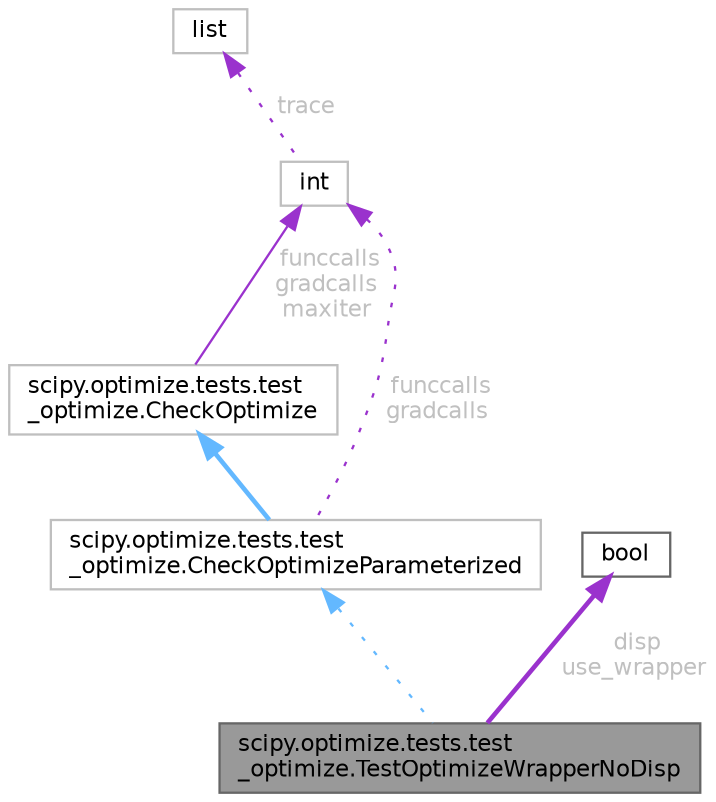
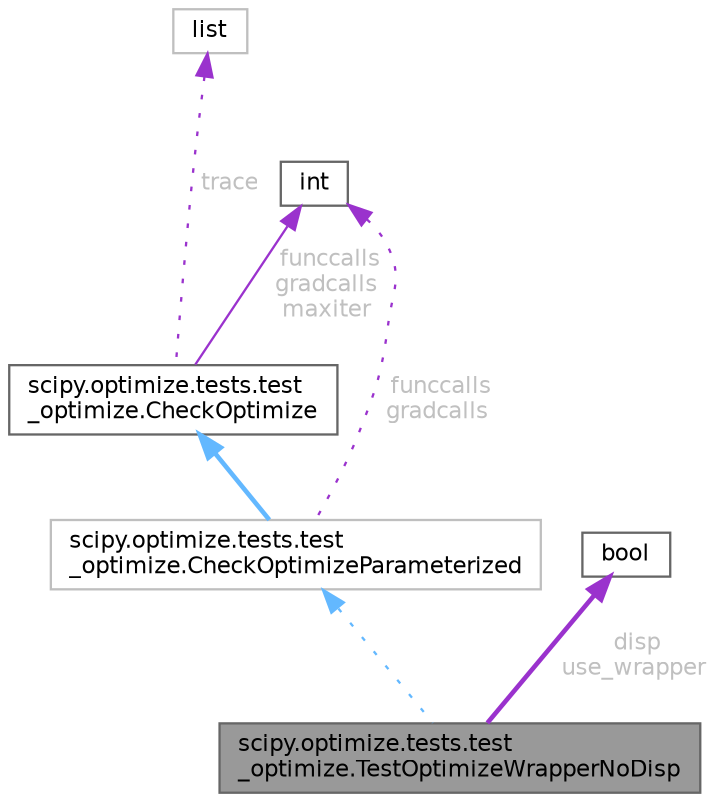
edge "int" -> "list": now "scipy.optimize.tests.test _optimize.CheckOptimize" -> "list"
node "int": color grey75 -> gray40
node "scipy.optimize.tests.test _optimize.CheckOptimize": color grey75 -> gray40
